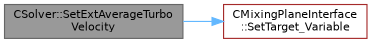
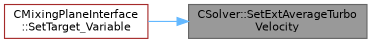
edge "CSolver::SetExtAverageTurbo Velocity" -> "CMixingPlaneInterface ::SetTarget_Variable": reversed
